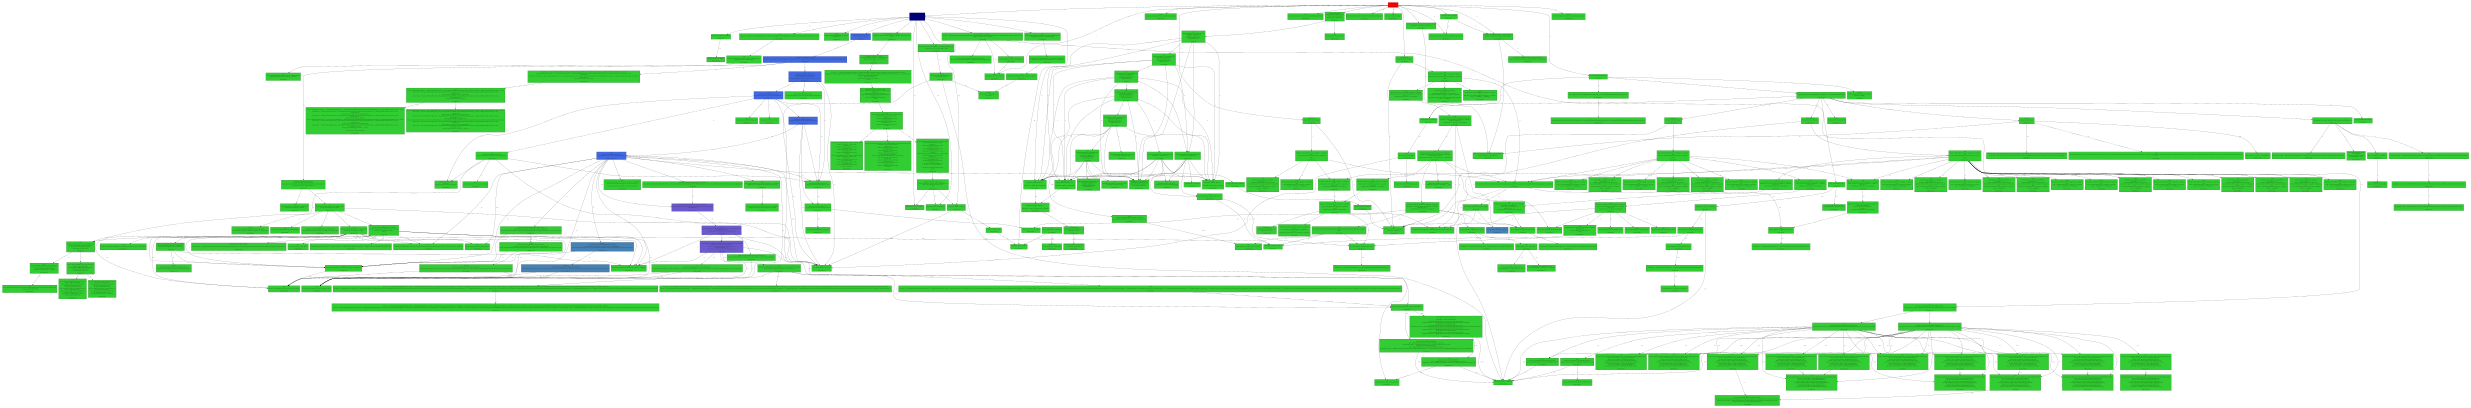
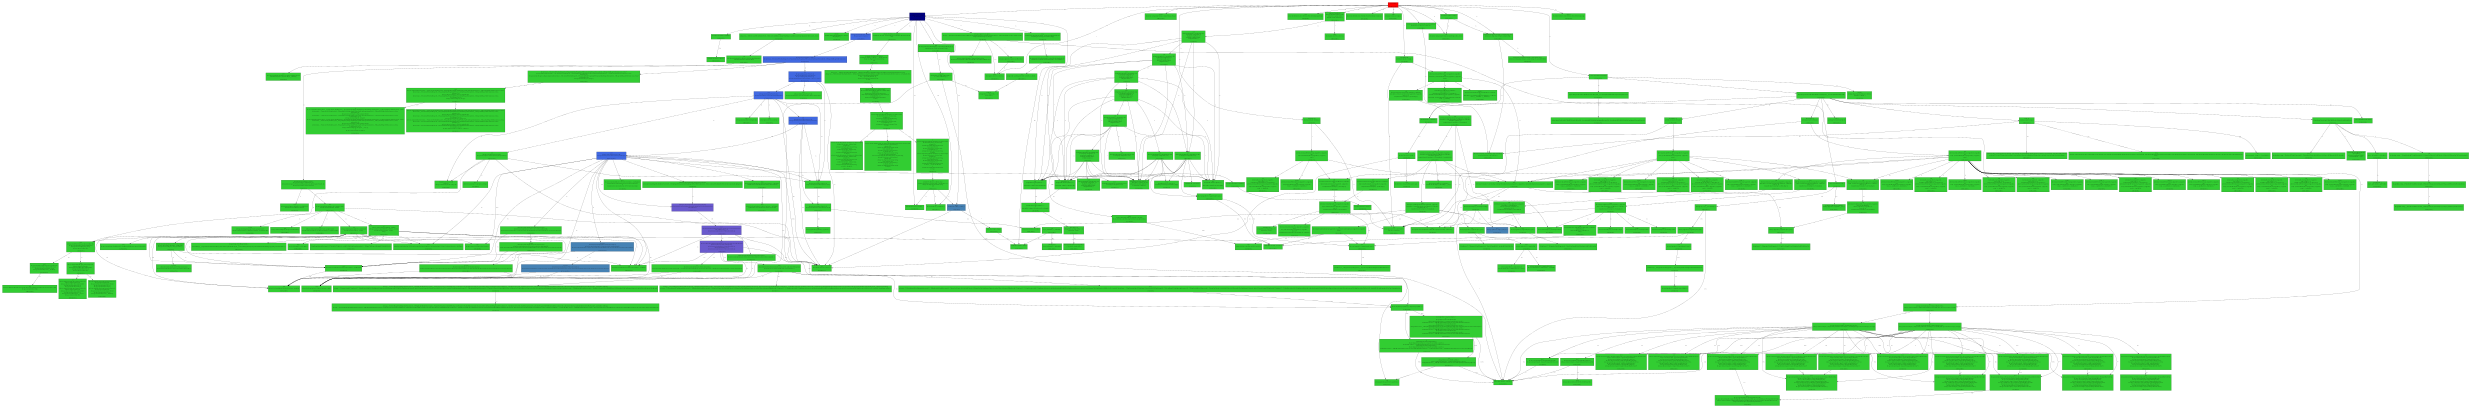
node "ulong std.stdio.File.readln!(..).readln(..) 1.16%(1.05%)": fillcolor limegreen -> steelblue
